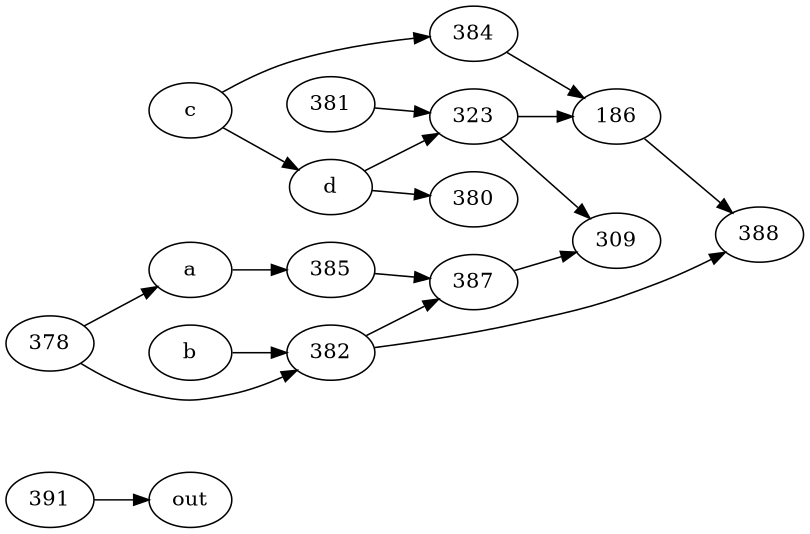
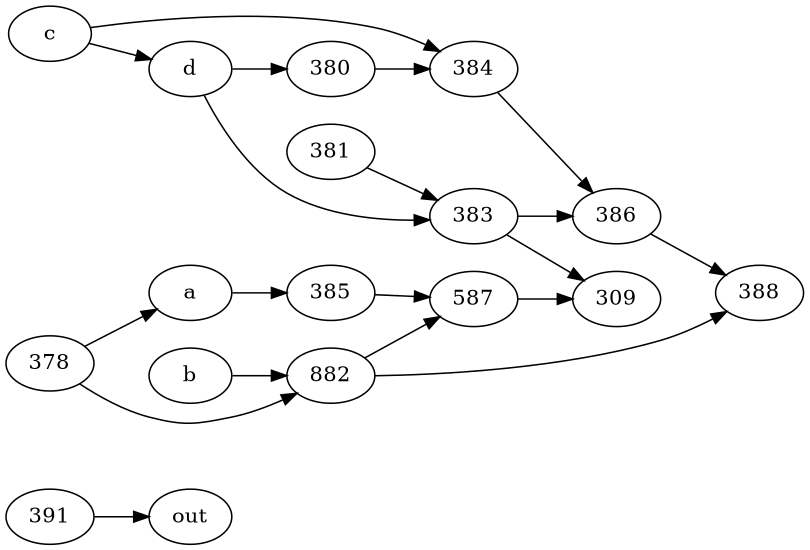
edge "380" -> "384": added
node "323": label "323" -> "383"
node "186": label "186" -> "386"
node "387": label "387" -> "587"
node "382": label "382" -> "882"
